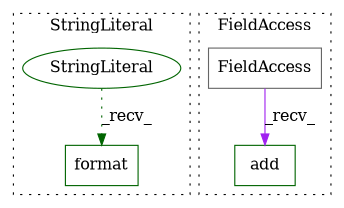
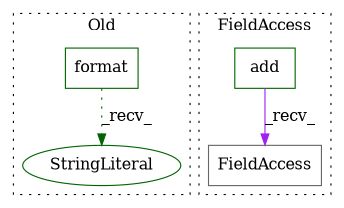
cluster "StringLiteral": label "StringLiteral" -> "Old"
edge "StringLiteral" -> "format": reversed
edge "FieldAccess" -> "add": reversed
